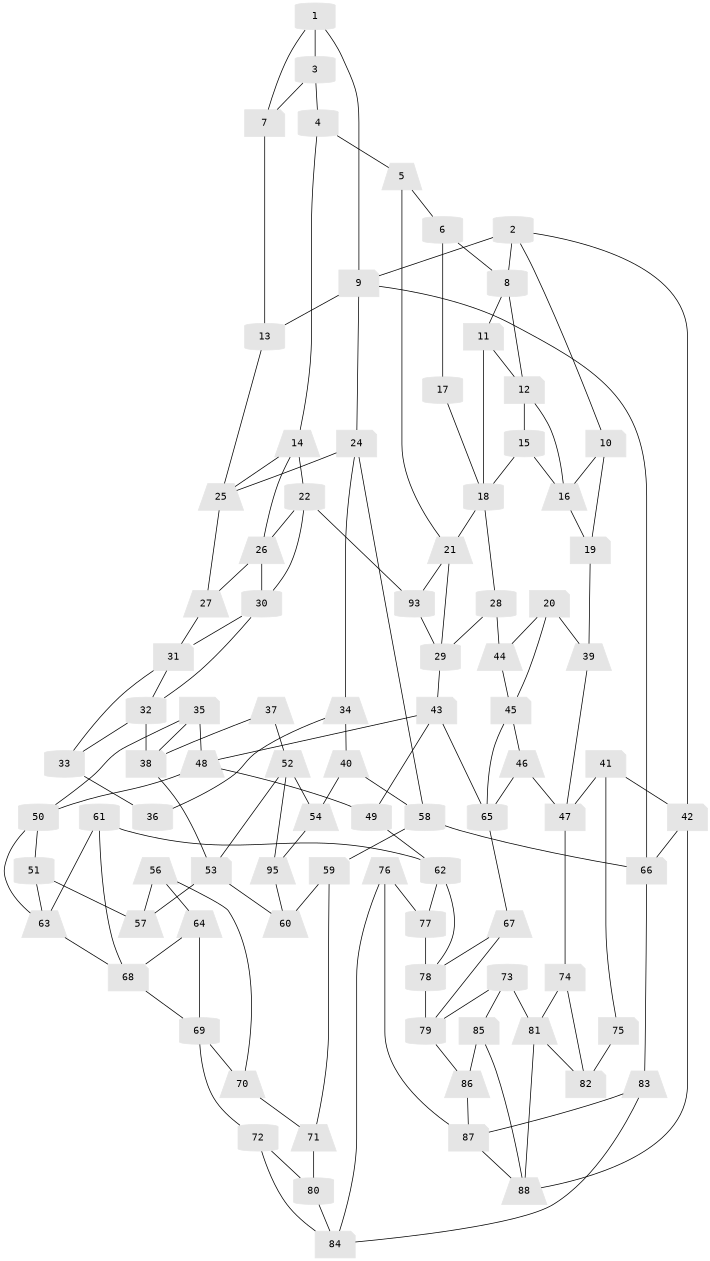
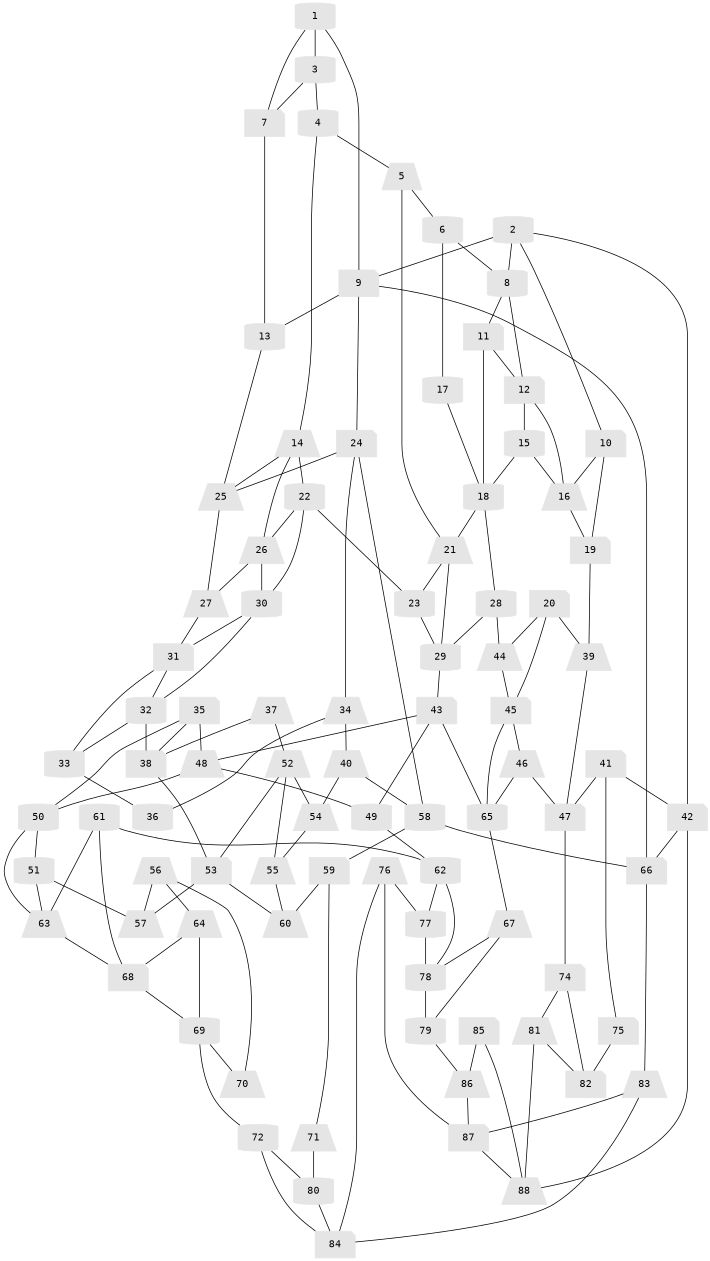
node "93": label "93" -> "23"
node "95": label "95" -> "55"
node "73": removed
edge "70" -- "71": removed
